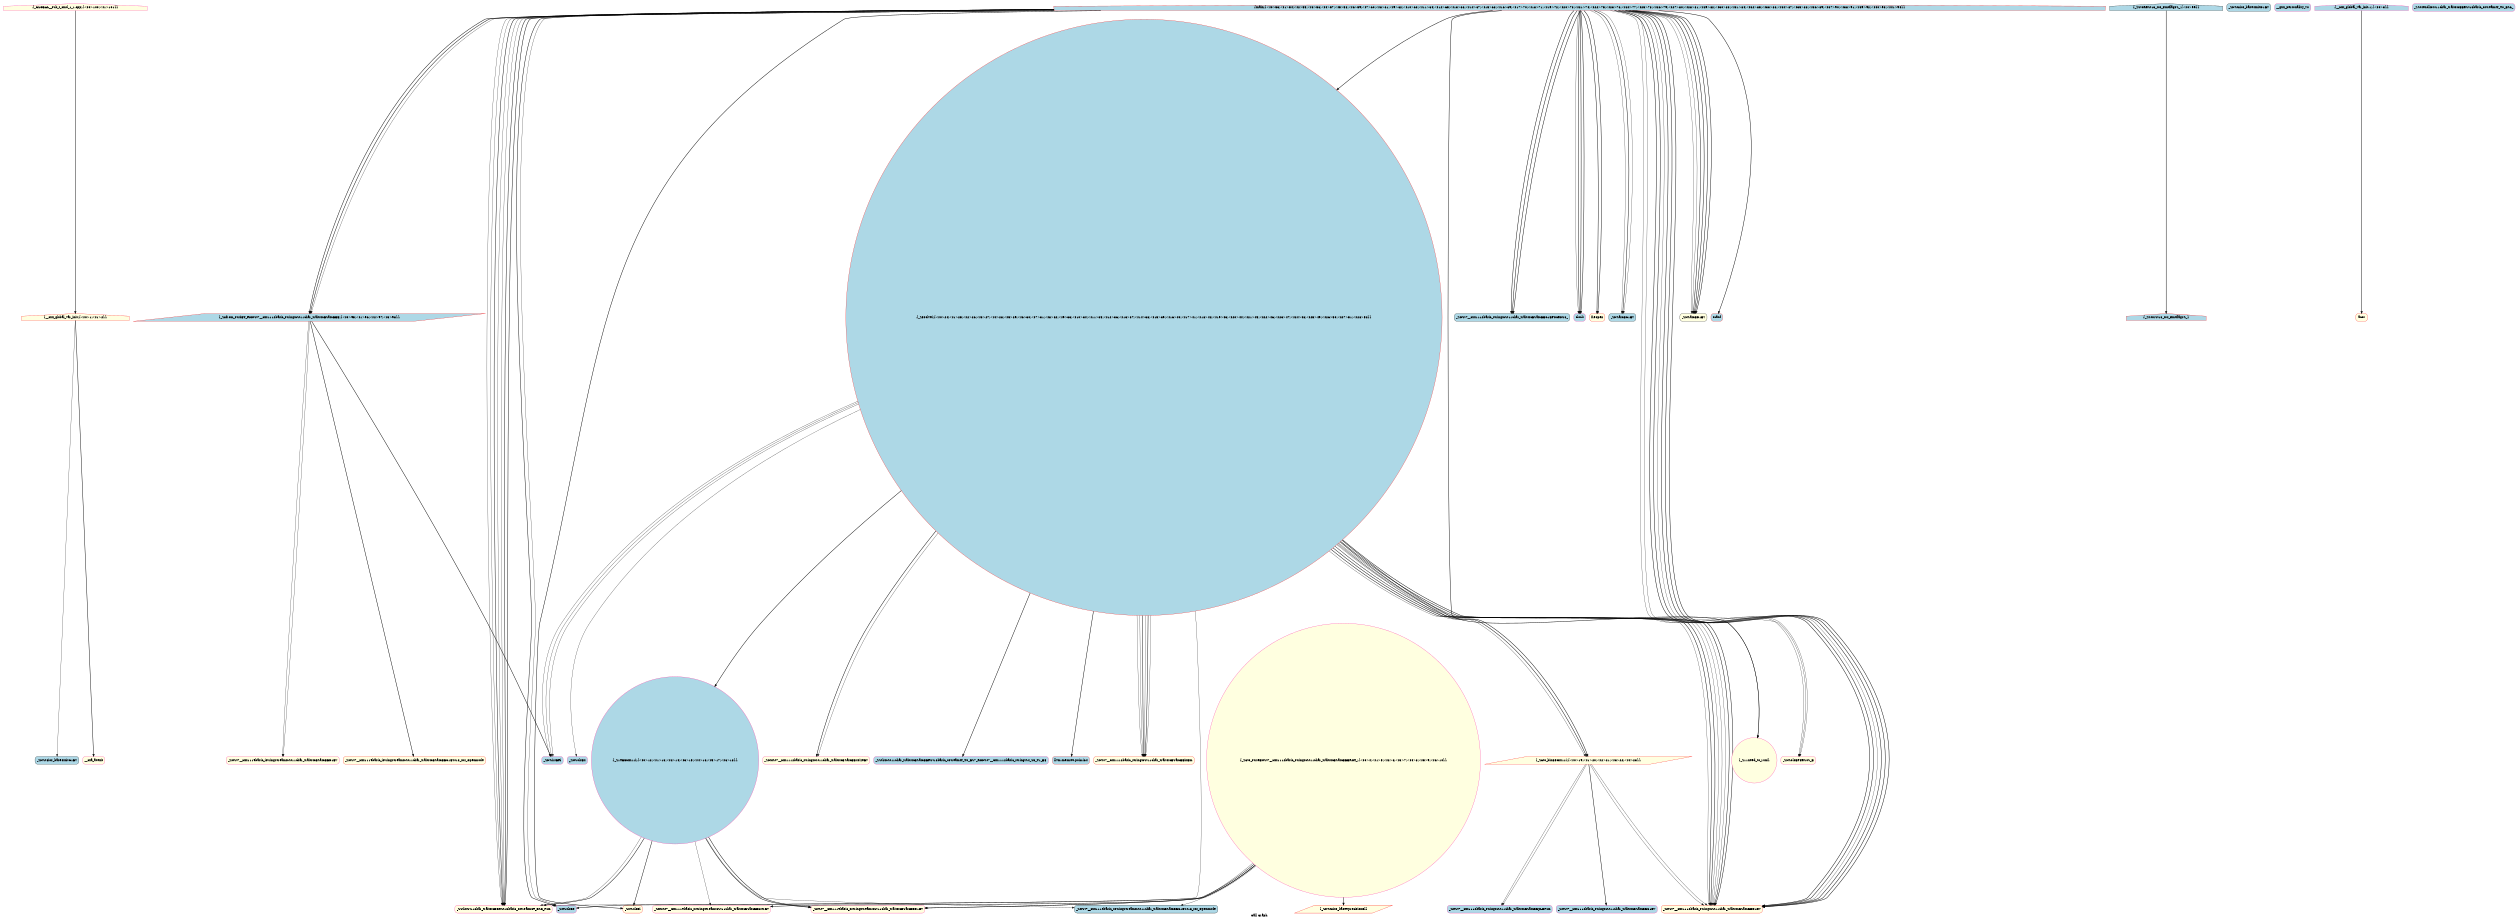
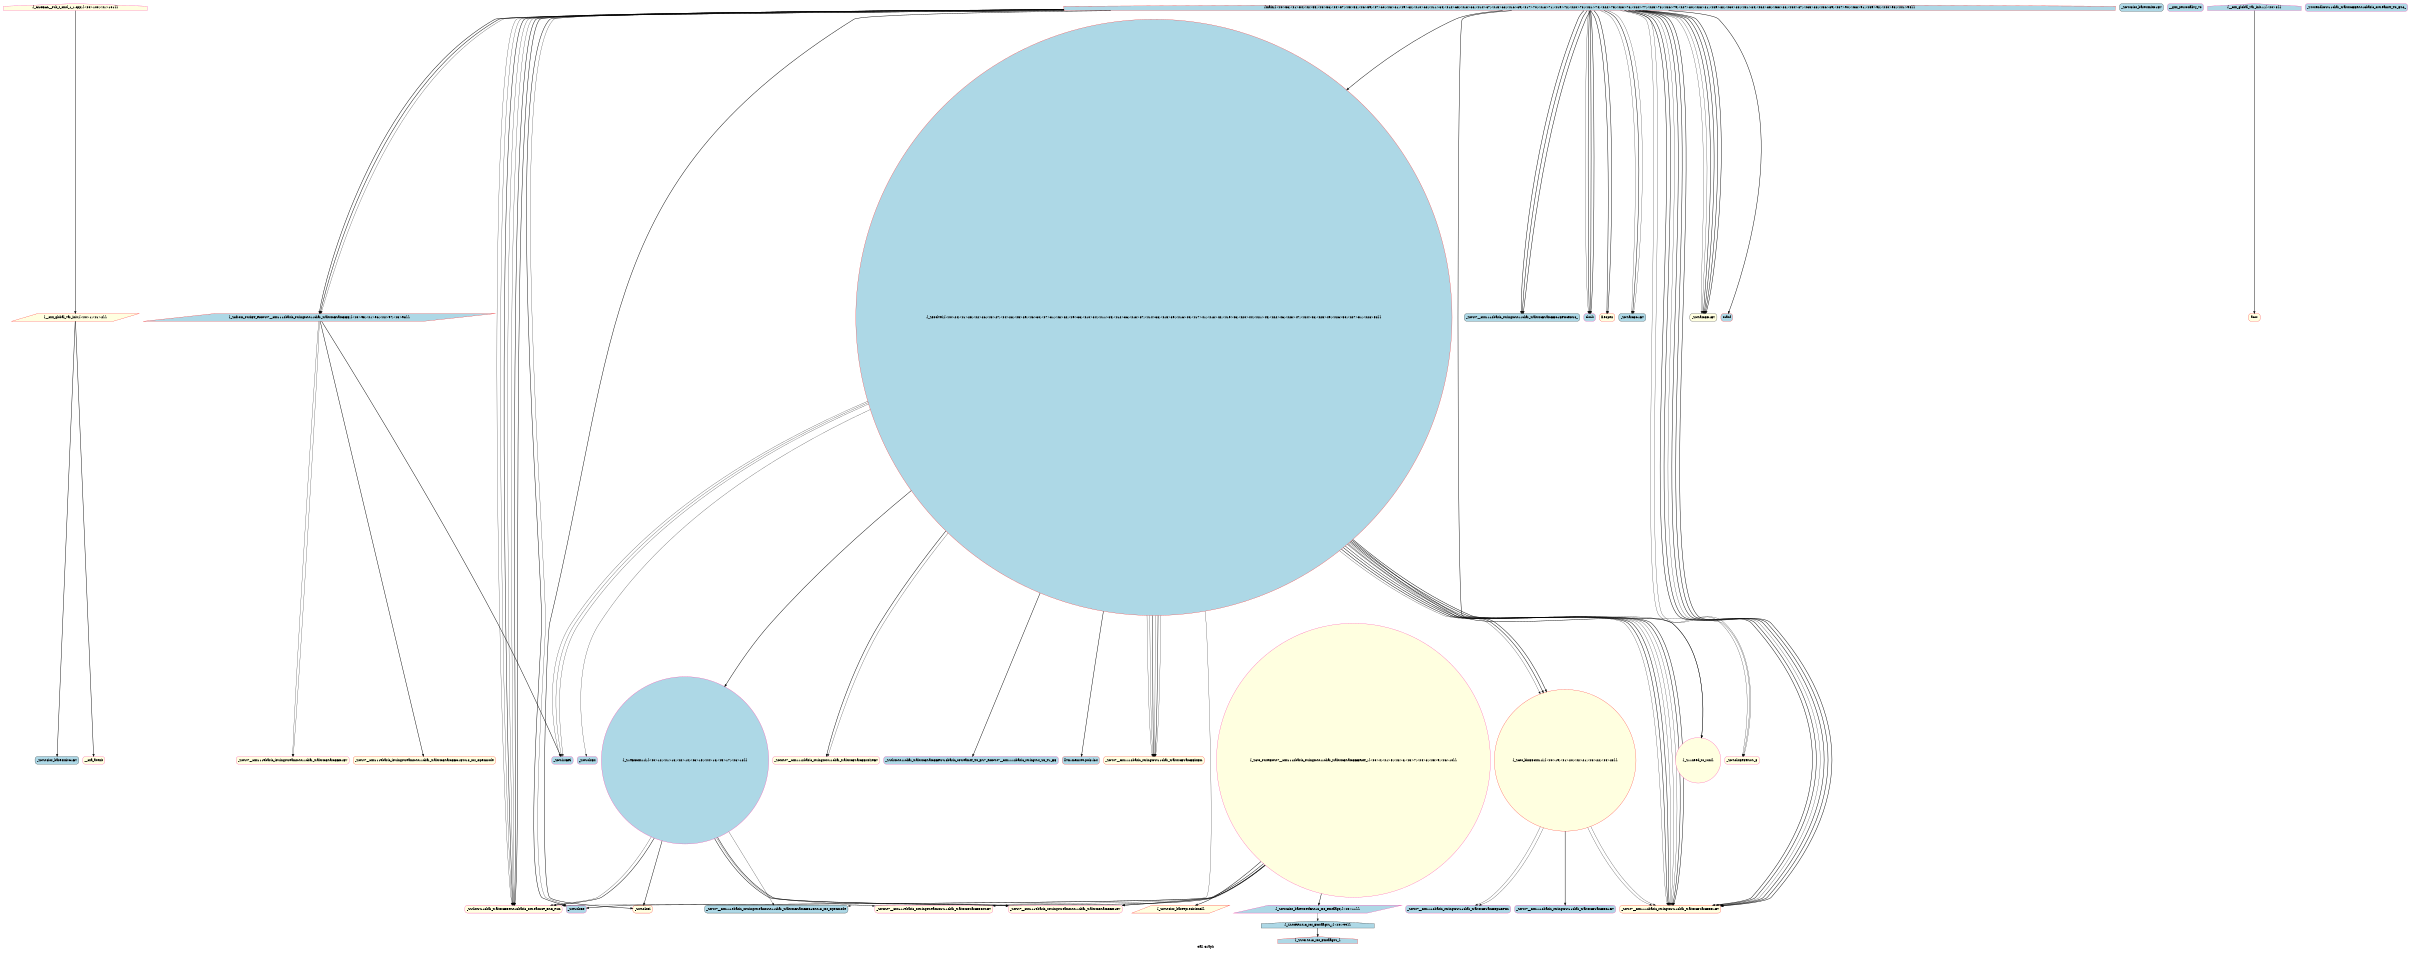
node "{__cxx_global_var_init|{<s0>1|<s1>2}}": shape house -> parallelogram
edge "{__cxx_global_var_init|{<s0>1|<s1>2}}" -> "_ZNSt8ios_base4InitC1Ev": style solid -> bold
node "{_Z6to_binB5cxx11i|{<s0>19|<s1>20|<s2>21|<s3>22|<s4>23}}": shape parallelogram -> circle
node "{_ZNSt8ios_base4setfESt13_Ios_Fmtflags|{<s0>11}}": added
